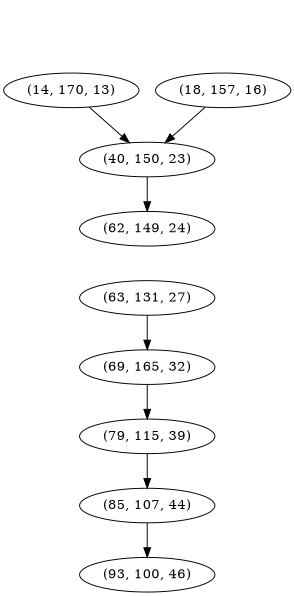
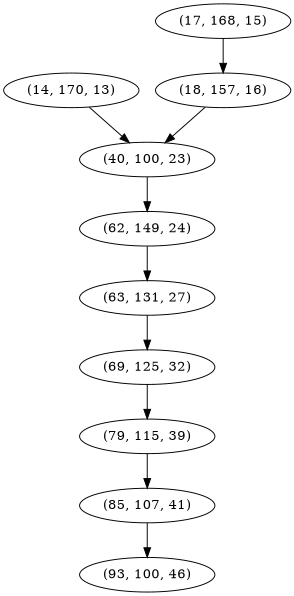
node "(17, 168, 15)": added
node "(40, 150, 23)": label "(40, 150, 23)" -> "(40, 100, 23)"
edge "(62, 149, 24)" -> "(63, 131, 27)": added
node "(69, 165, 32)": label "(69, 165, 32)" -> "(69, 125, 32)"
node "(85, 107, 44)": label "(85, 107, 44)" -> "(85, 107, 41)"
